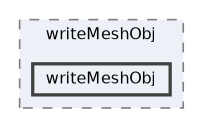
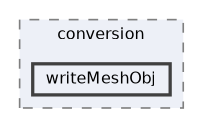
cluster "writeMeshObj": label "writeMeshObj" -> "conversion"
